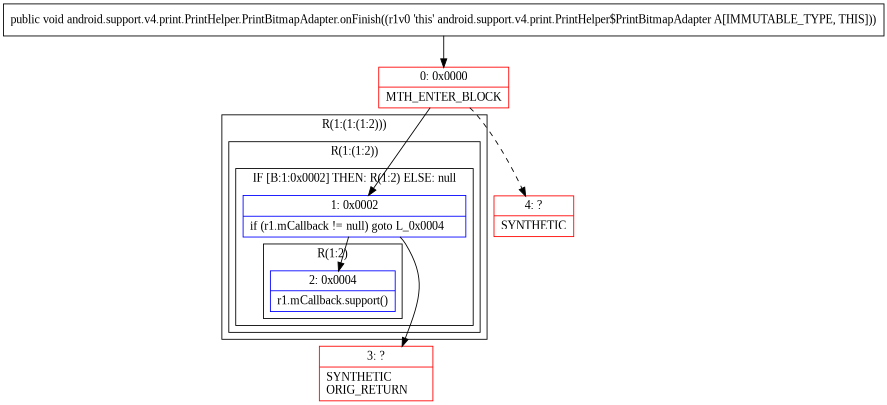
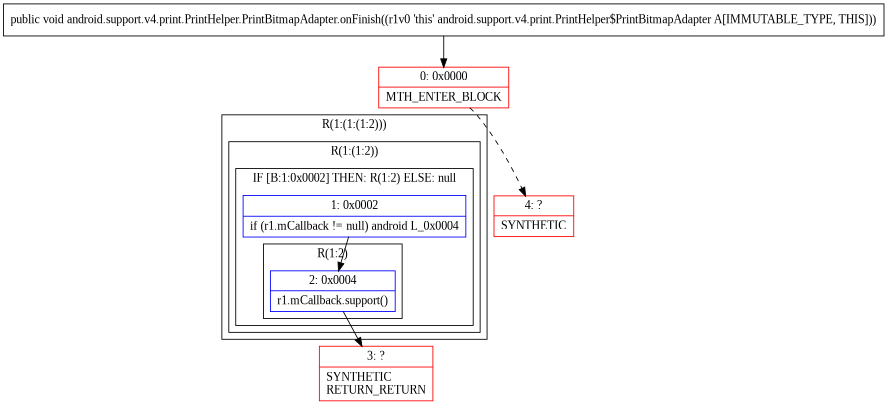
edge "0: 0x0000" -> "1: 0x0002": removed
node "1: 0x0002": text "if (r1.mCallback != null) goto L_0x0004" -> "if (r1.mCallback != null) android L_0x0004"
edge "1: 0x0002" -> "3: ?": now "2: 0x0004" -> "3: ?"
node "3: ?": text "ORIG_RETURN" -> "RETURN_RETURN"
